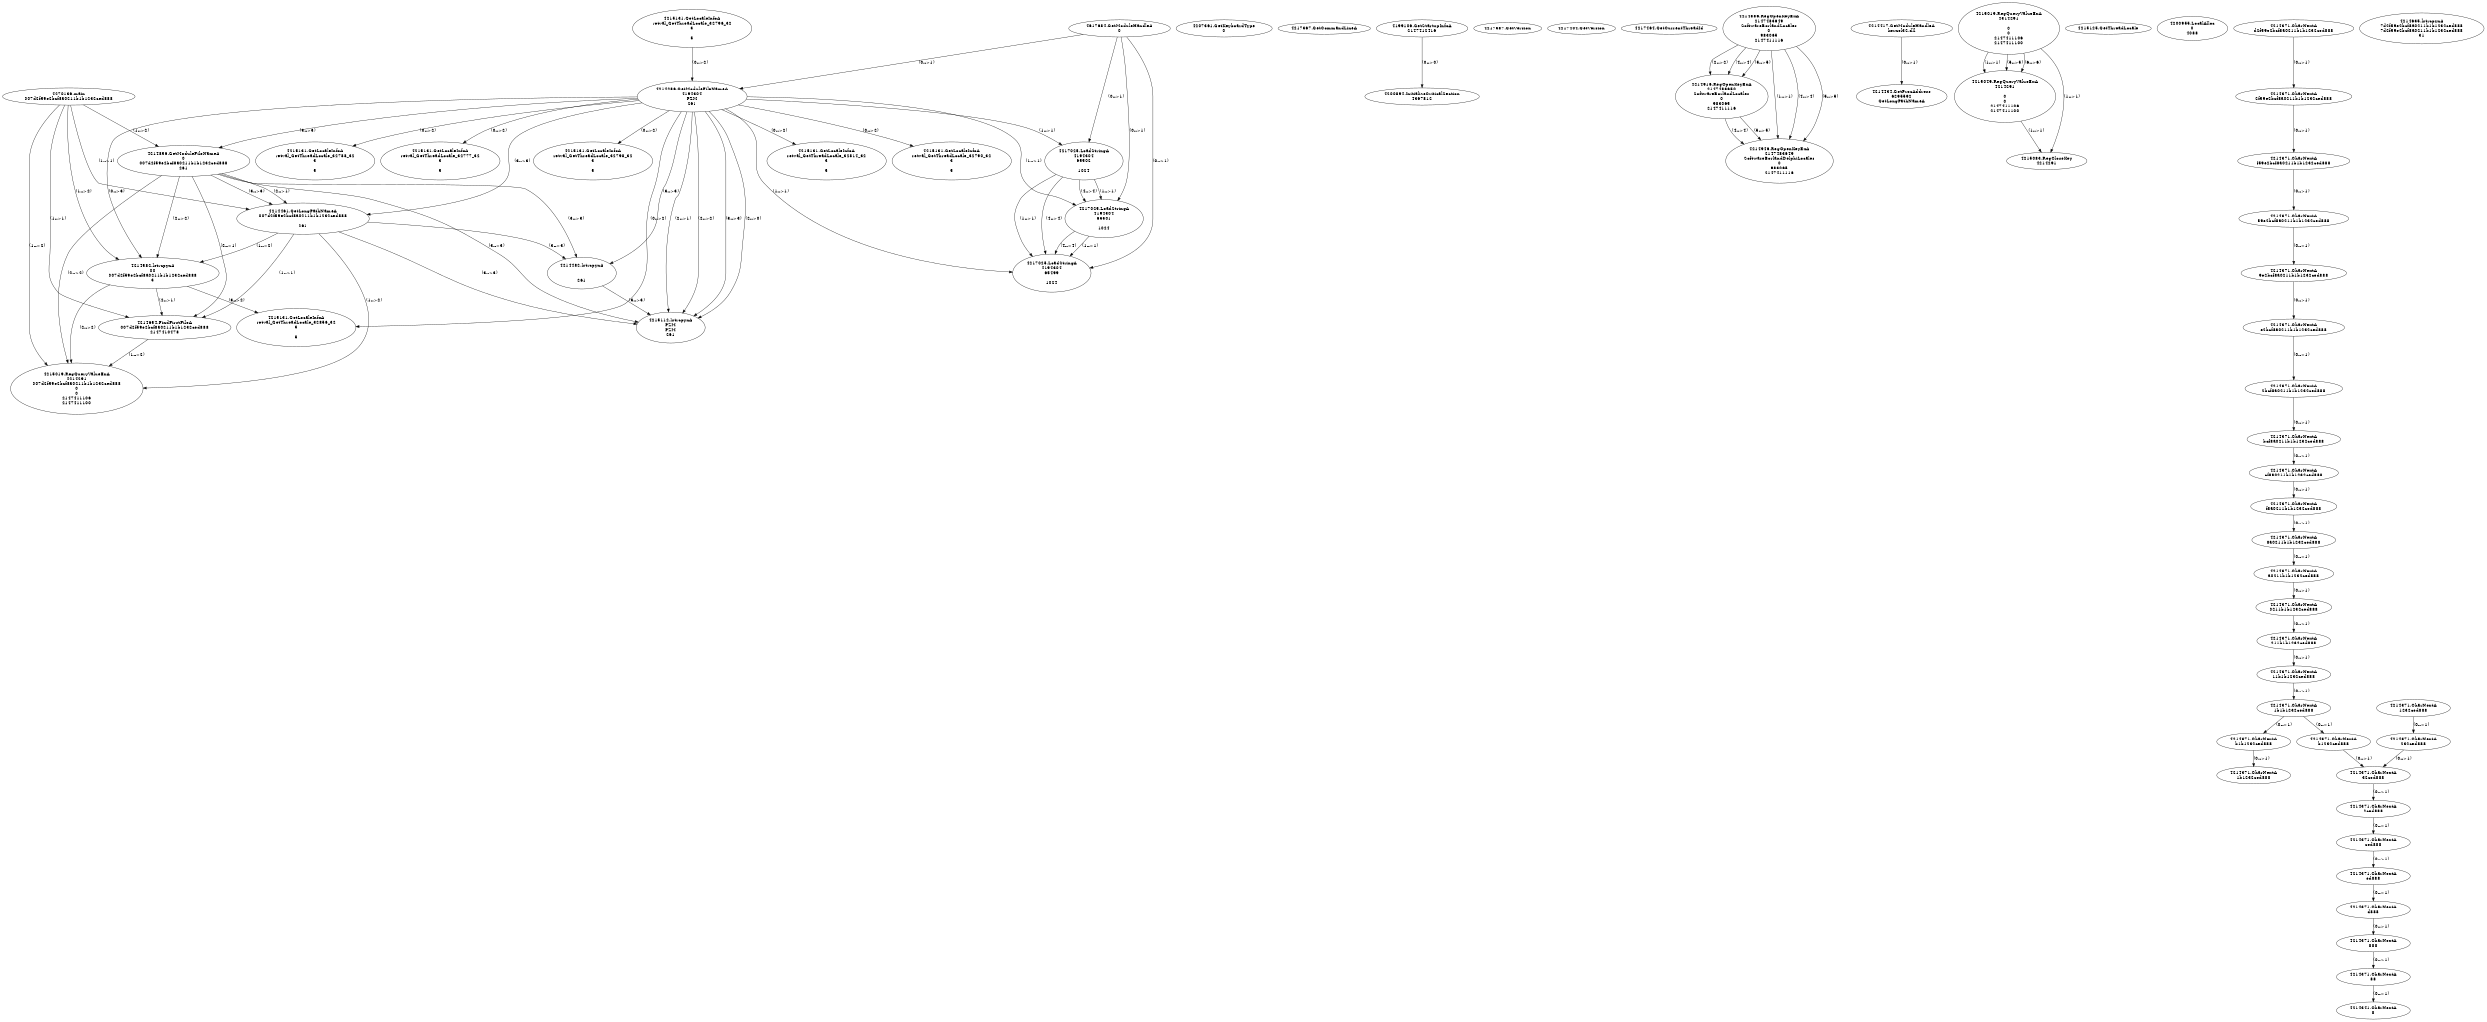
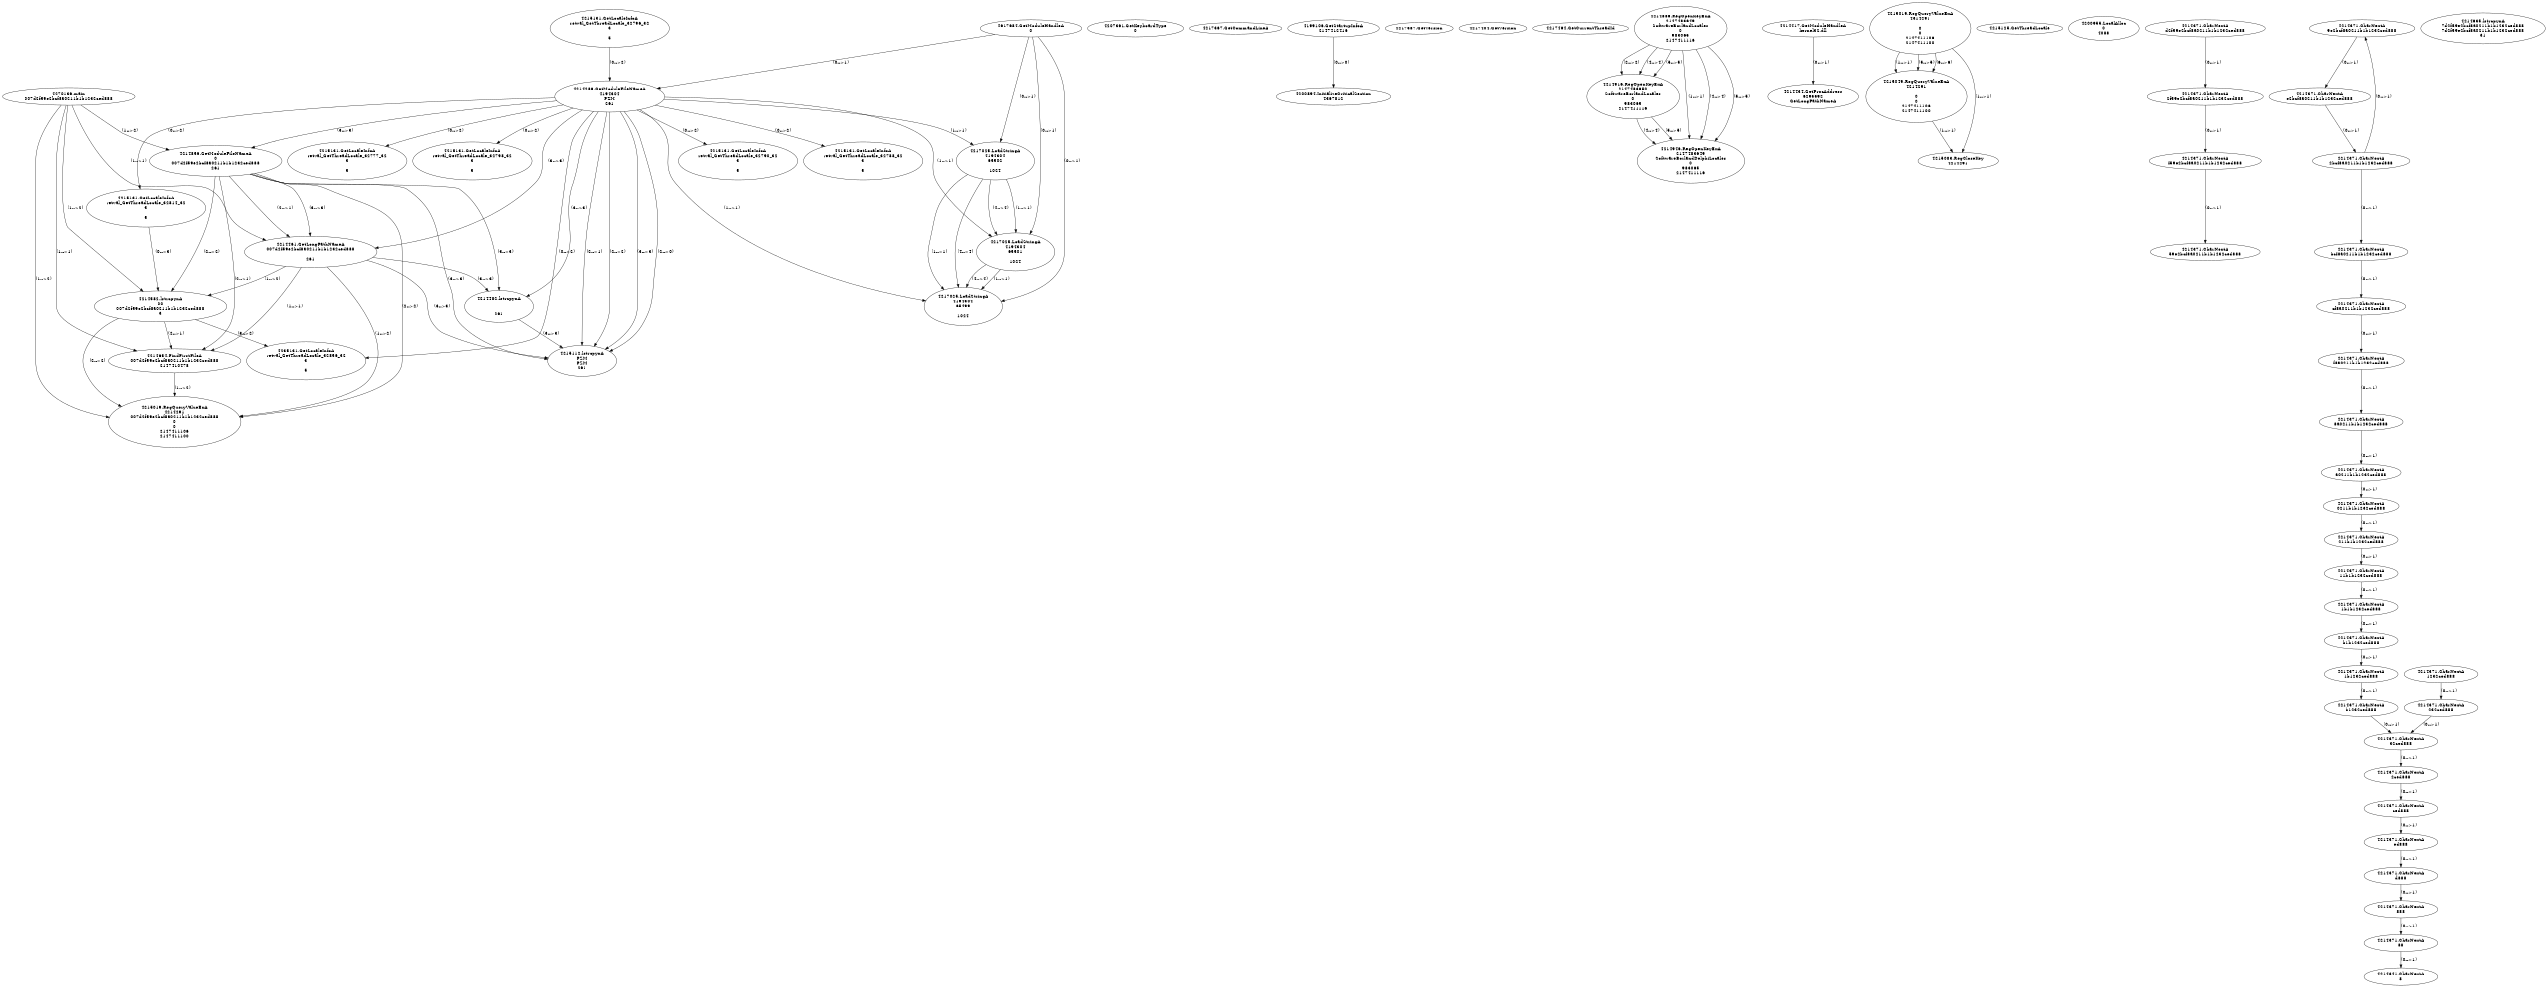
edge "4214286.GetModuleFileNameA 4194304 PZM 261" -> "4214582.lstrcpynA 00 007d2f59e2bcf8a0211b1b1232ced888 3": now "4215131.GetLocaleInfoA retval_GetThreadLocale_32814_32 3 5" -> "4214582.lstrcpynA 00 007d2f59e2bcf8a0211b1b1232ced888 3"
edge "4214371.CharNextA 59e2bcf8a0211b1b1232ced888" -> "4214371.CharNextA 9e2bcf8a0211b1b1232ced888": now "4214371.CharNextA 2bcf8a0211b1b1232ced888" -> "4214371.CharNextA 9e2bcf8a0211b1b1232ced888"
node "4215131.GetLocaleInfoA retval_GetThreadLocale_32856_32 3 5": label "4215131.GetLocaleInfoA retval_GetThreadLocale_32856_32 3 5" -> "4235131.GetLocaleInfoA retval_GetThreadLocale_32856_32 3 5"
edge "4214371.CharNextA 1b1b1232ced888" -> "4214371.CharNextA b1232ced888": now "4214371.CharNextA 1b1232ced888" -> "4214371.CharNextA b1232ced888"
